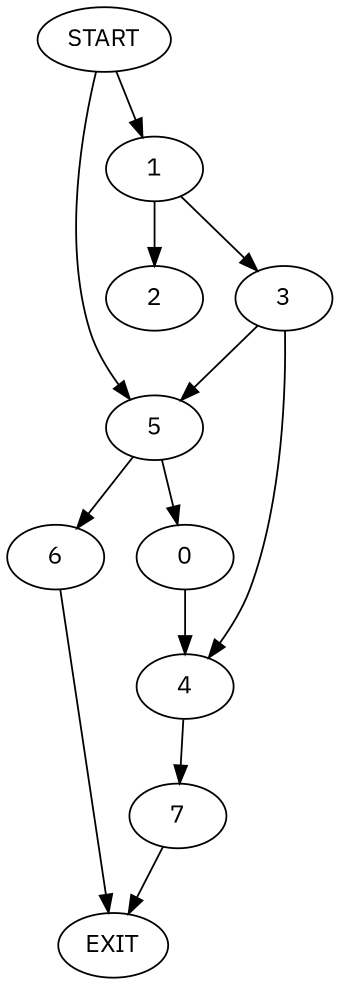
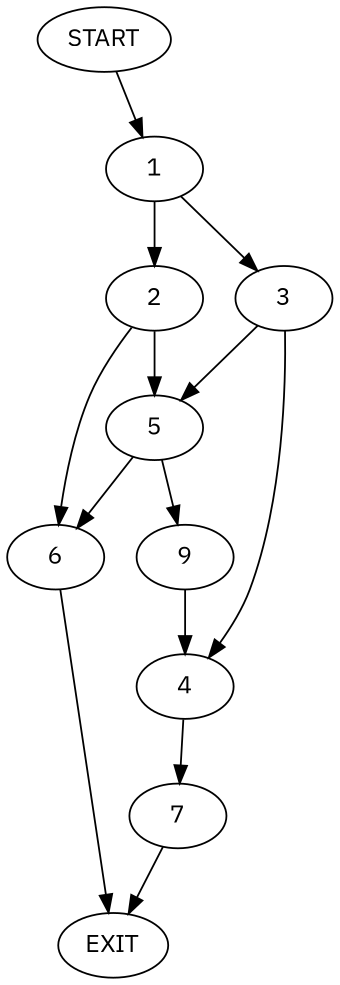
edge "START" -> "5": now "2" -> "5"
edge "2" -> "6": added
node "0": label "0" -> "9"
